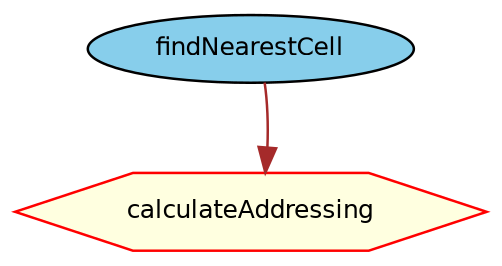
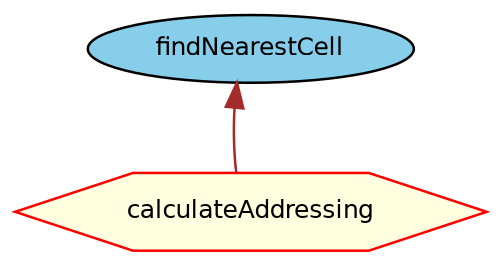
edge "findNearestCell" -> "calculateAddressing": reversed
